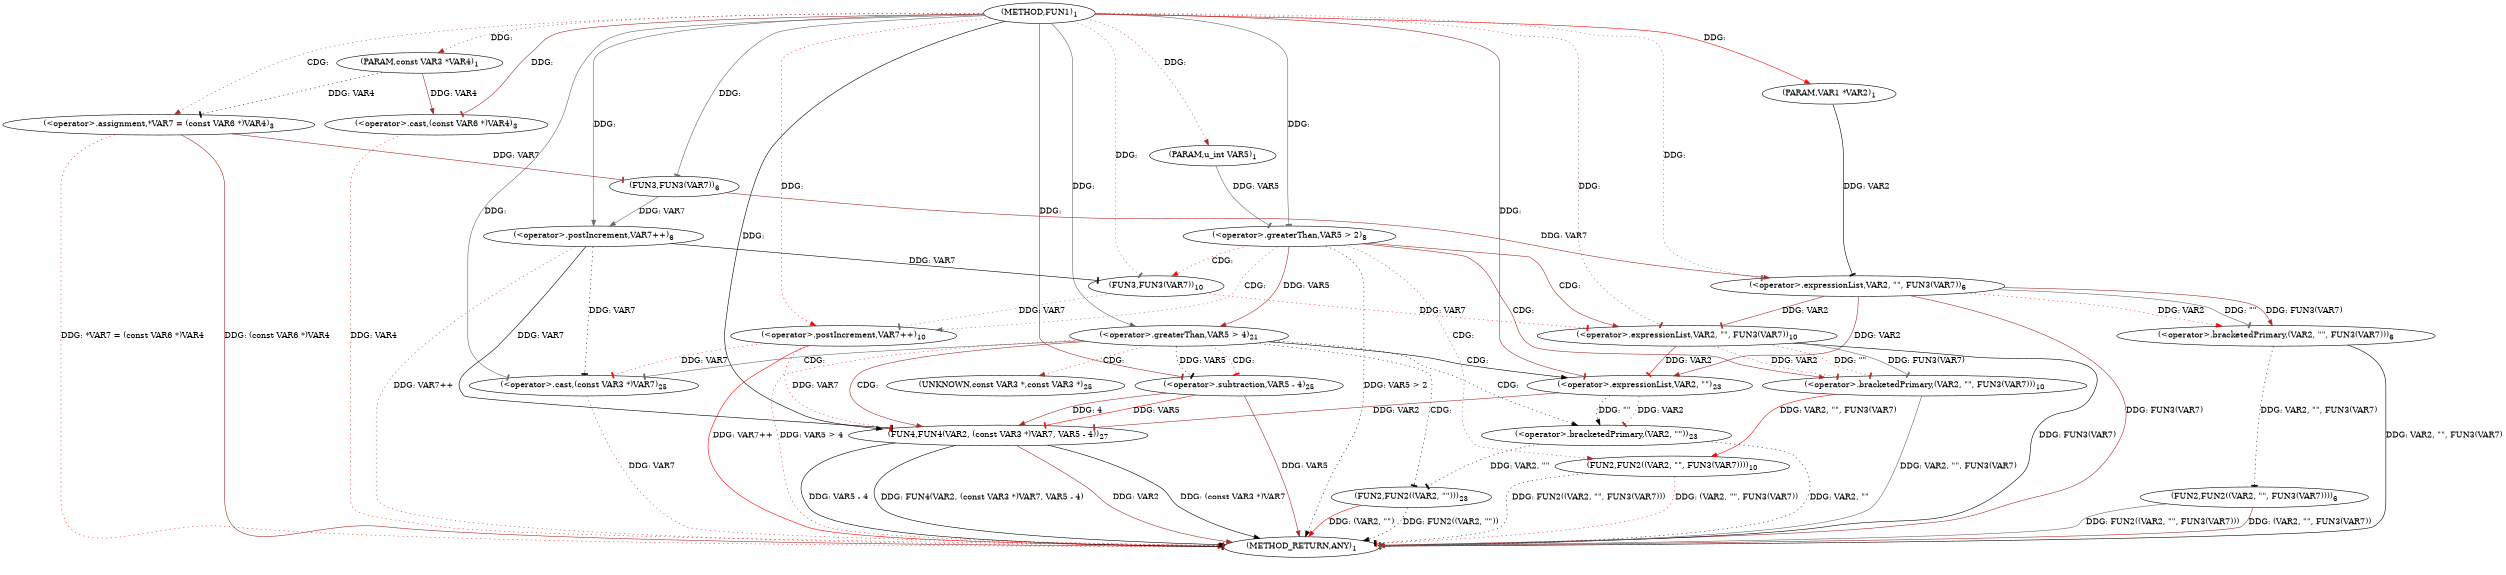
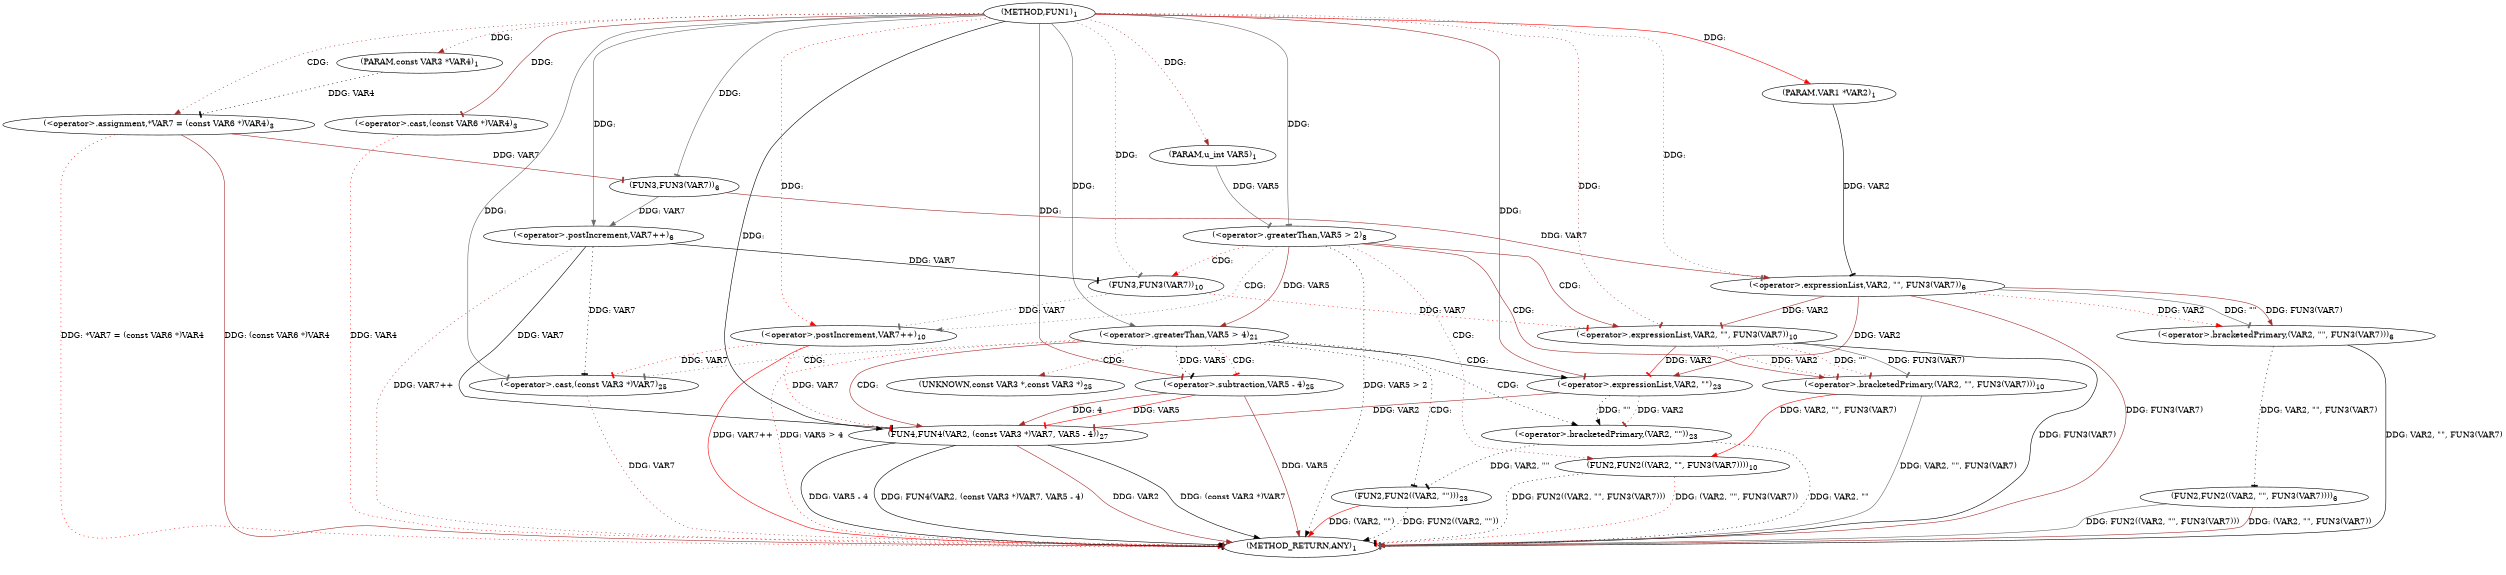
edge "(PARAM,const VAR3 *VAR4)" -> "(<operator>.cast,(const VAR6 *)VAR4)": removed, label "DDG: VAR4"
edge "(<operator>.greaterThan,VAR5 > 4)" -> "(<operator>.cast,(const VAR3 *)VAR7)": style solid -> dotted
